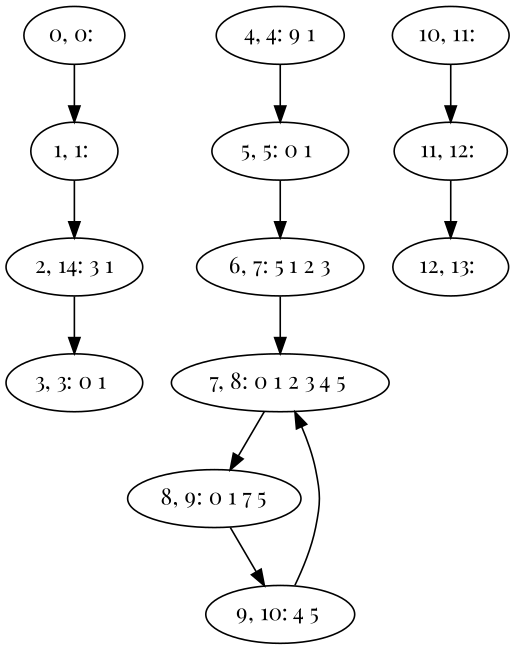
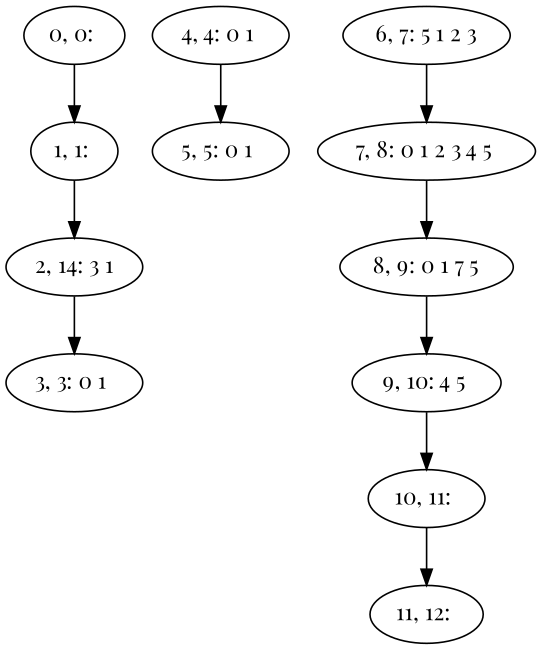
node "4, 4: 9 1": label "4, 4: 9 1" -> "4, 4: 0 1"
edge "5, 5: 0 1" -> "6, 7: 5 1 2 3": removed
node "12, 13:": removed
edge "9, 10: 4 5" -> "7, 8: 0 1 2 3 4 5": now "9, 10: 4 5" -> "10, 11:"
